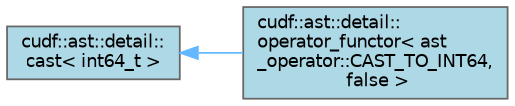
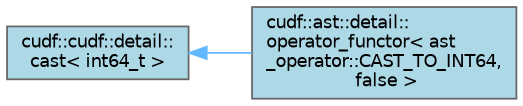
node "cudf::ast::detail:: cast< int64_t >": label "cudf::ast::detail:: cast< int64_t >" -> "cudf::cudf::detail:: cast< int64_t >"
